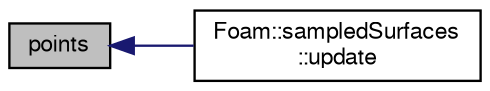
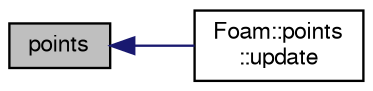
node "Foam::sampledSurfaces ::update": label "Foam::sampledSurfaces ::update" -> "Foam::points ::update"
